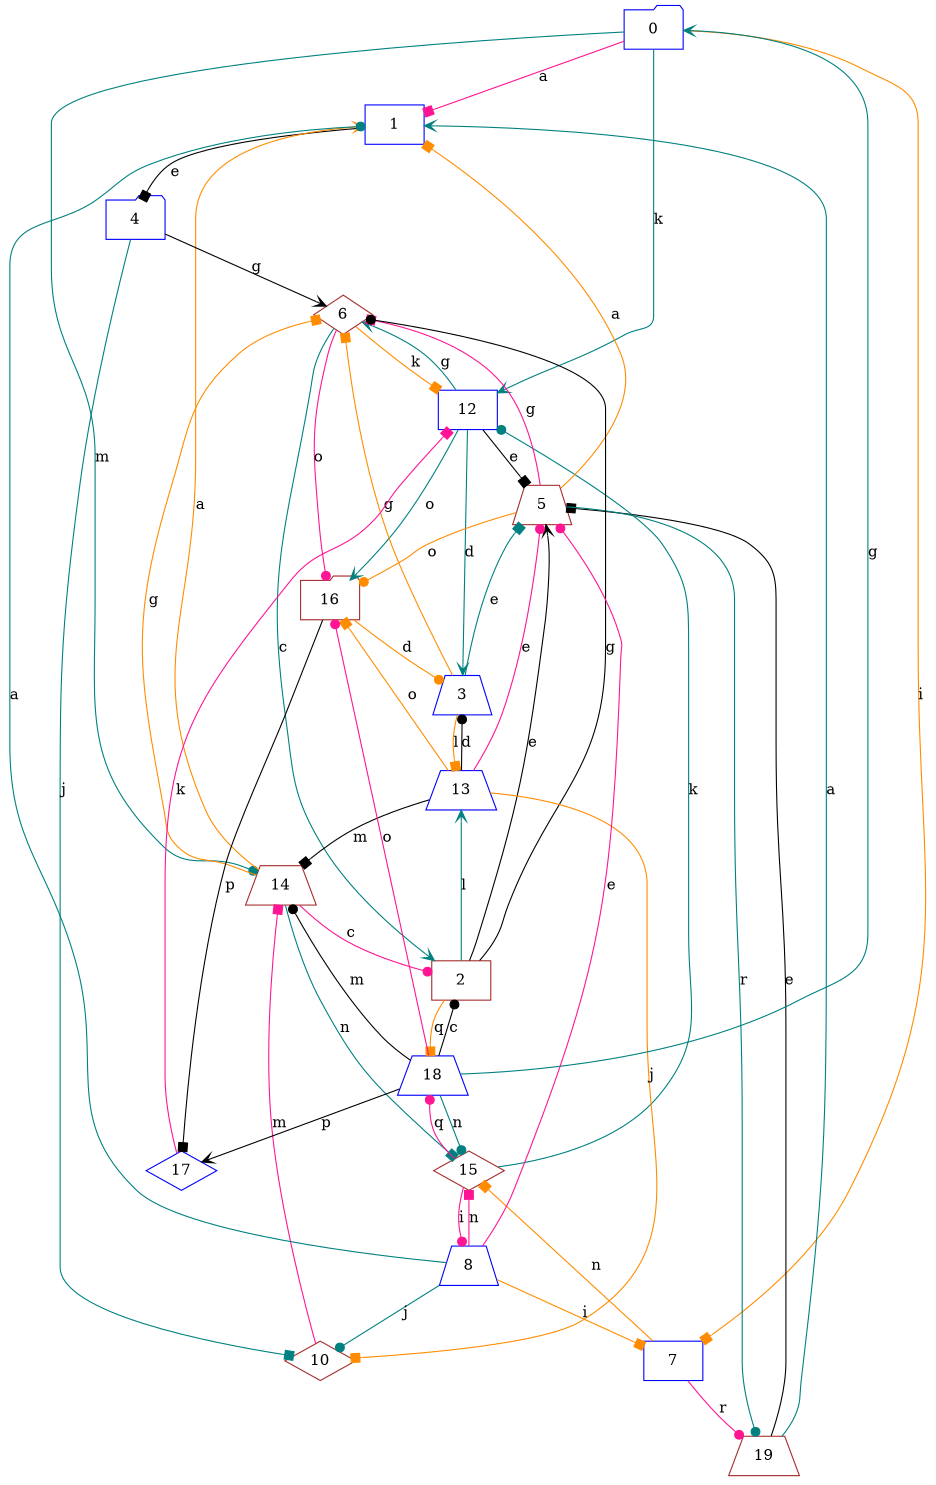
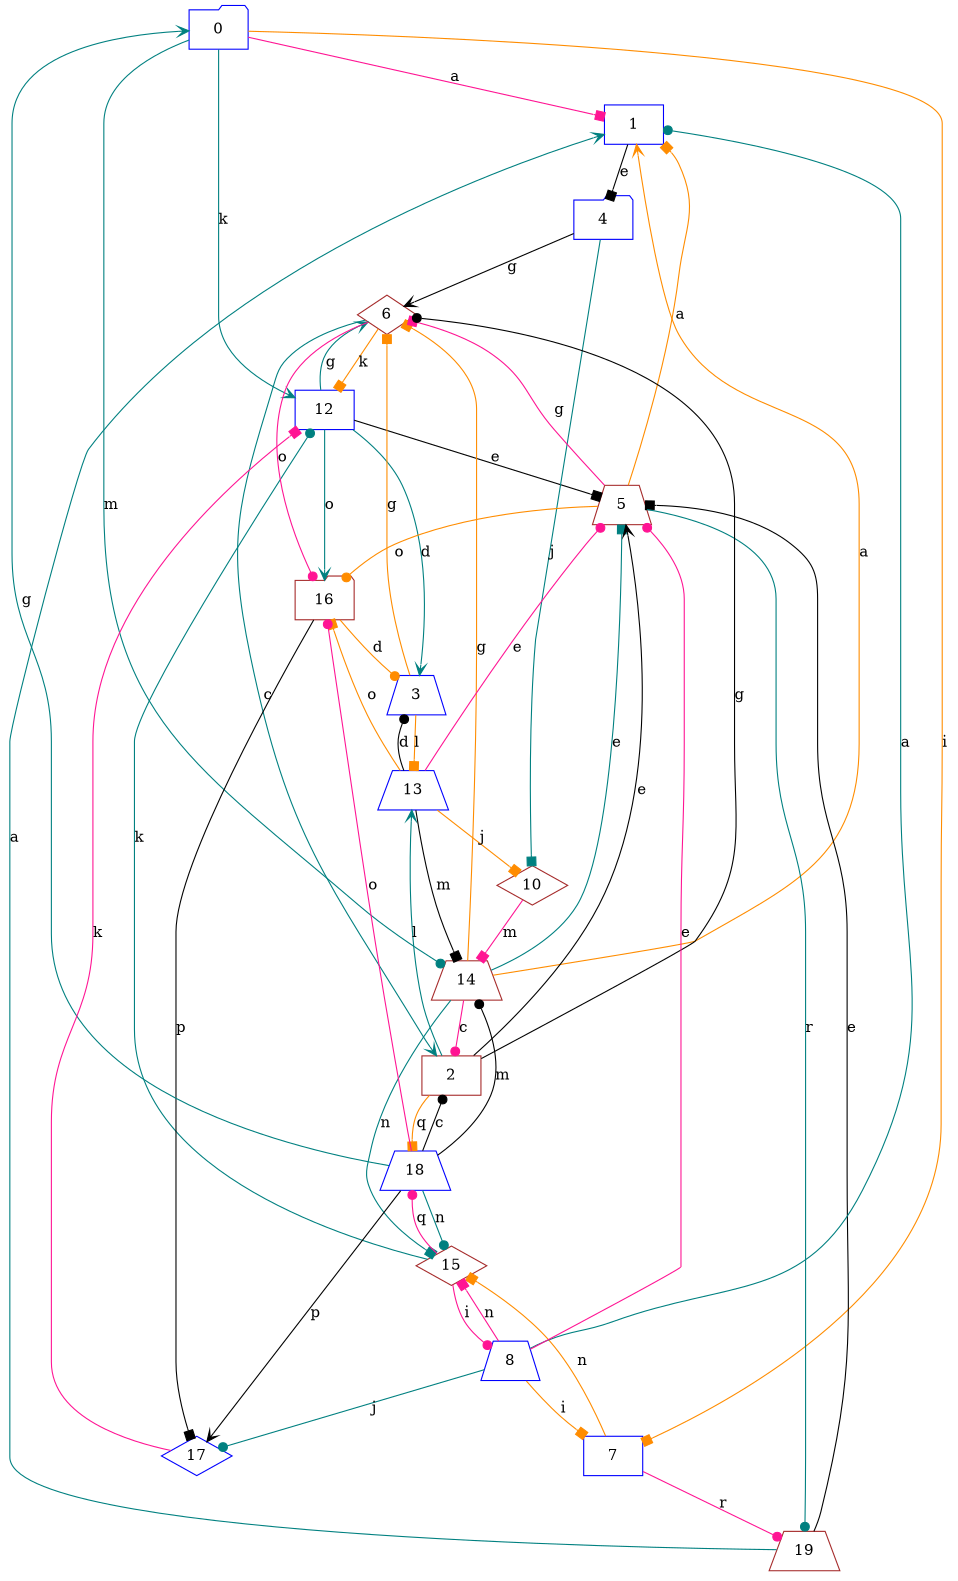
edge "3" -> "5": now "14" -> "5"
edge "8" -> "10": now "8" -> "17"
